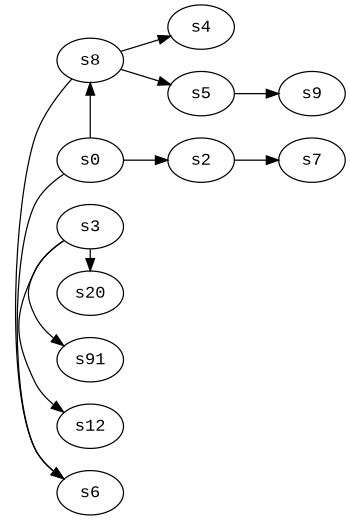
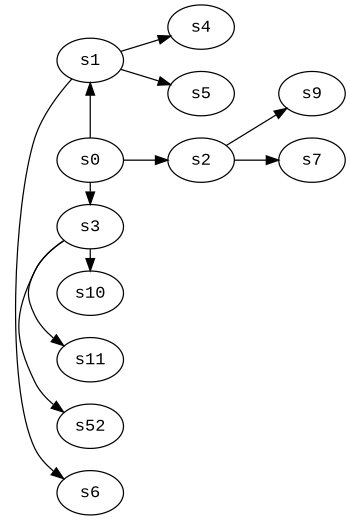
node "s8": label "s8" -> "s1"
edge "s5" -> "s9": now "s2" -> "s9"
node "s20": label "s20" -> "s10"
edge "s0" -> "s6": now "s0" -> "s3"
node "s91": label "s91" -> "s11"
node "s12": label "s12" -> "s52"
